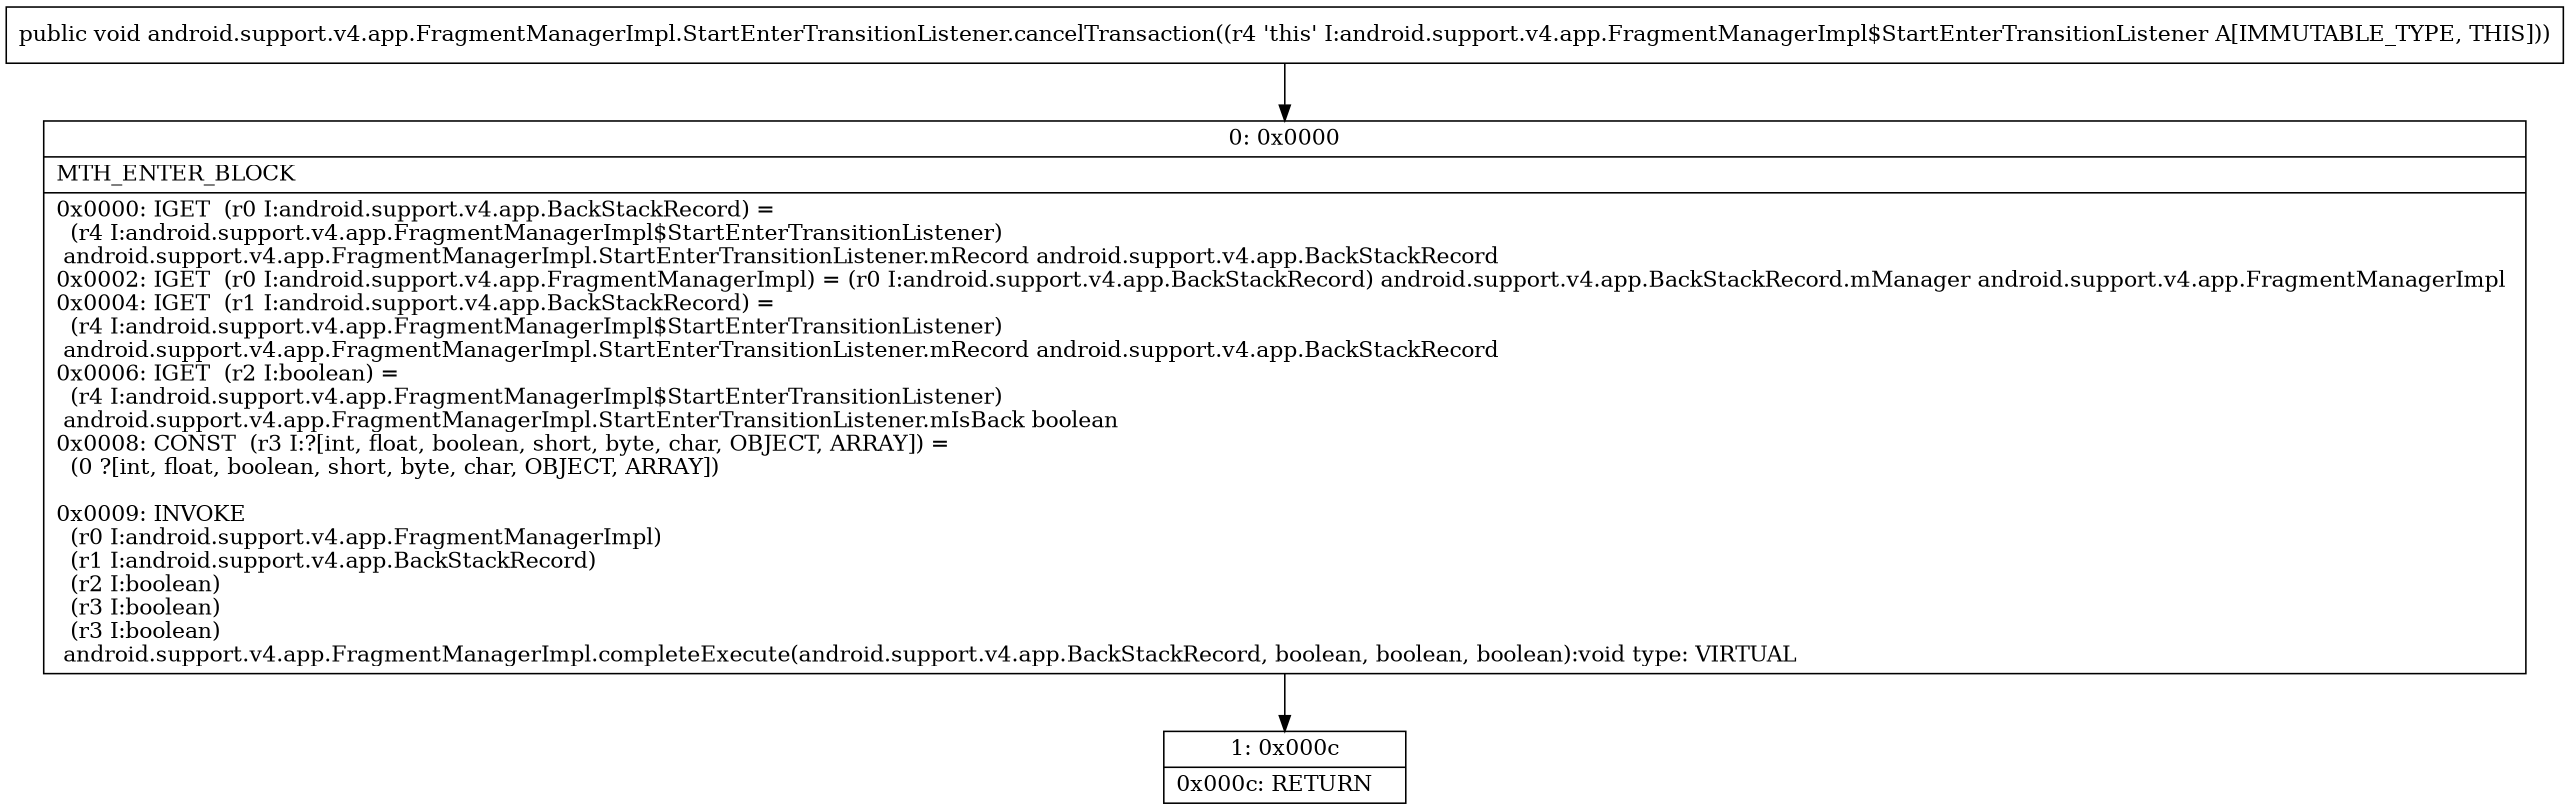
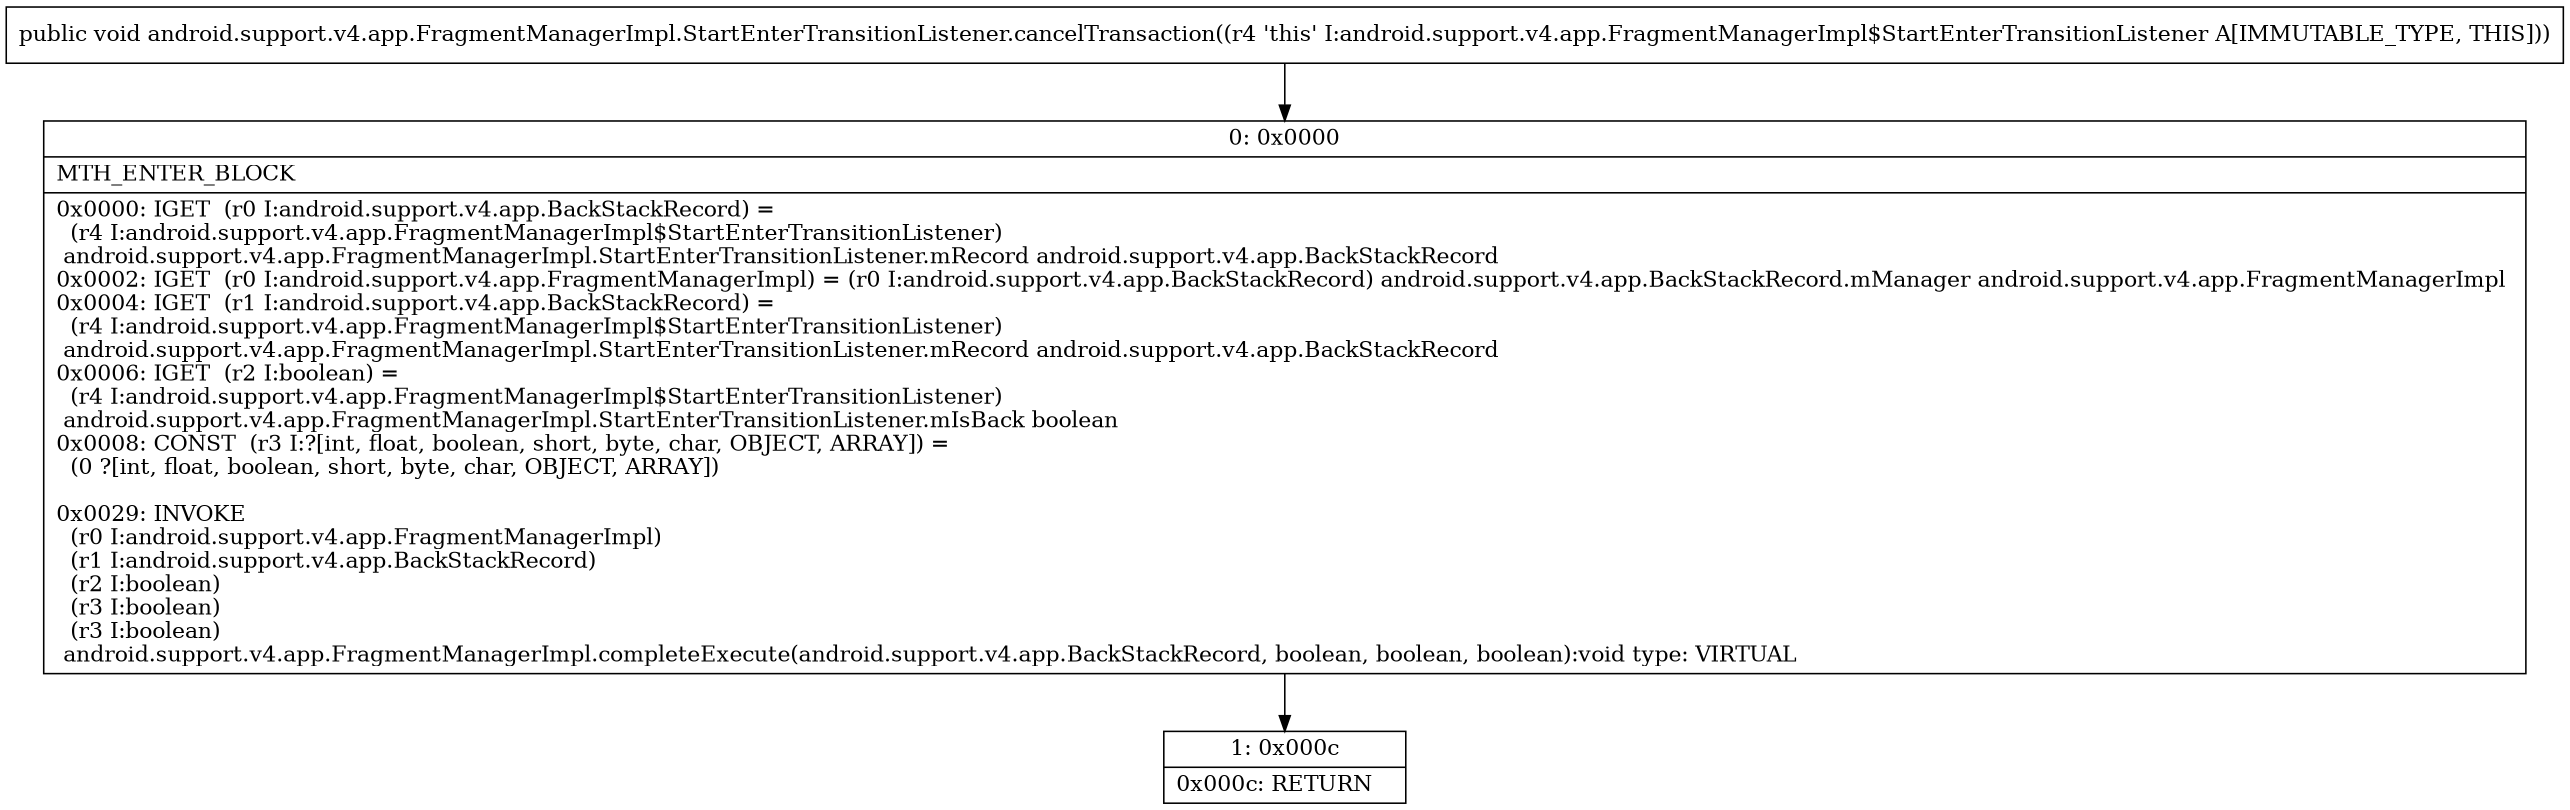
node "0: 0x0000": text "0x0009: INVOKE" -> "0x0029: INVOKE"
